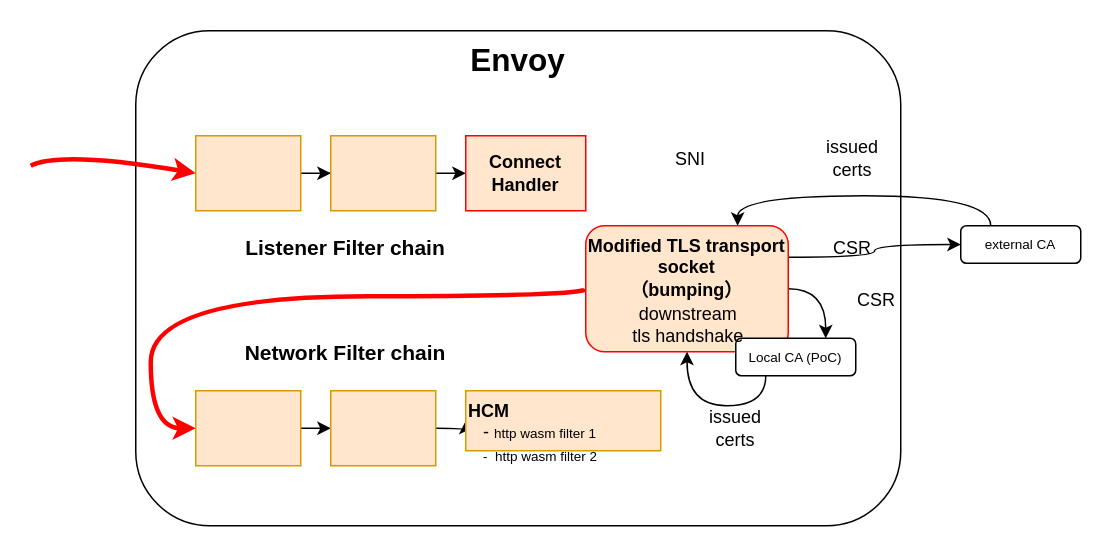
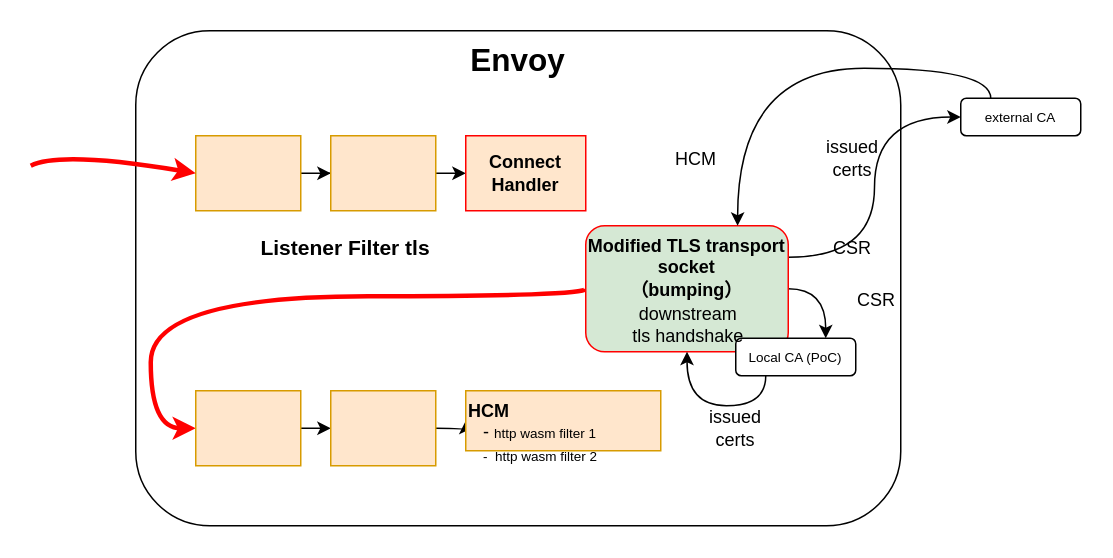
node "SNI": label "SNI" -> "HCM"
node "external CA": moved (1021, 245) -> (1021, 117)
node "Listener Filter chain": label "Listener Filter chain" -> "Listener Filter tls"
node "Modified TLS transport socket （bumping）": fillcolor #ffe6cc -> #d5e8d4
node "Network Filter chain": removed
